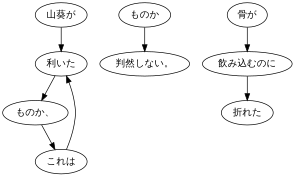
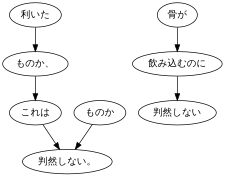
node "山葵が": removed
node "折れた": label "折れた" -> "判然しない"
edge "これは" -> "利いた": now "これは" -> "判然しない。"
